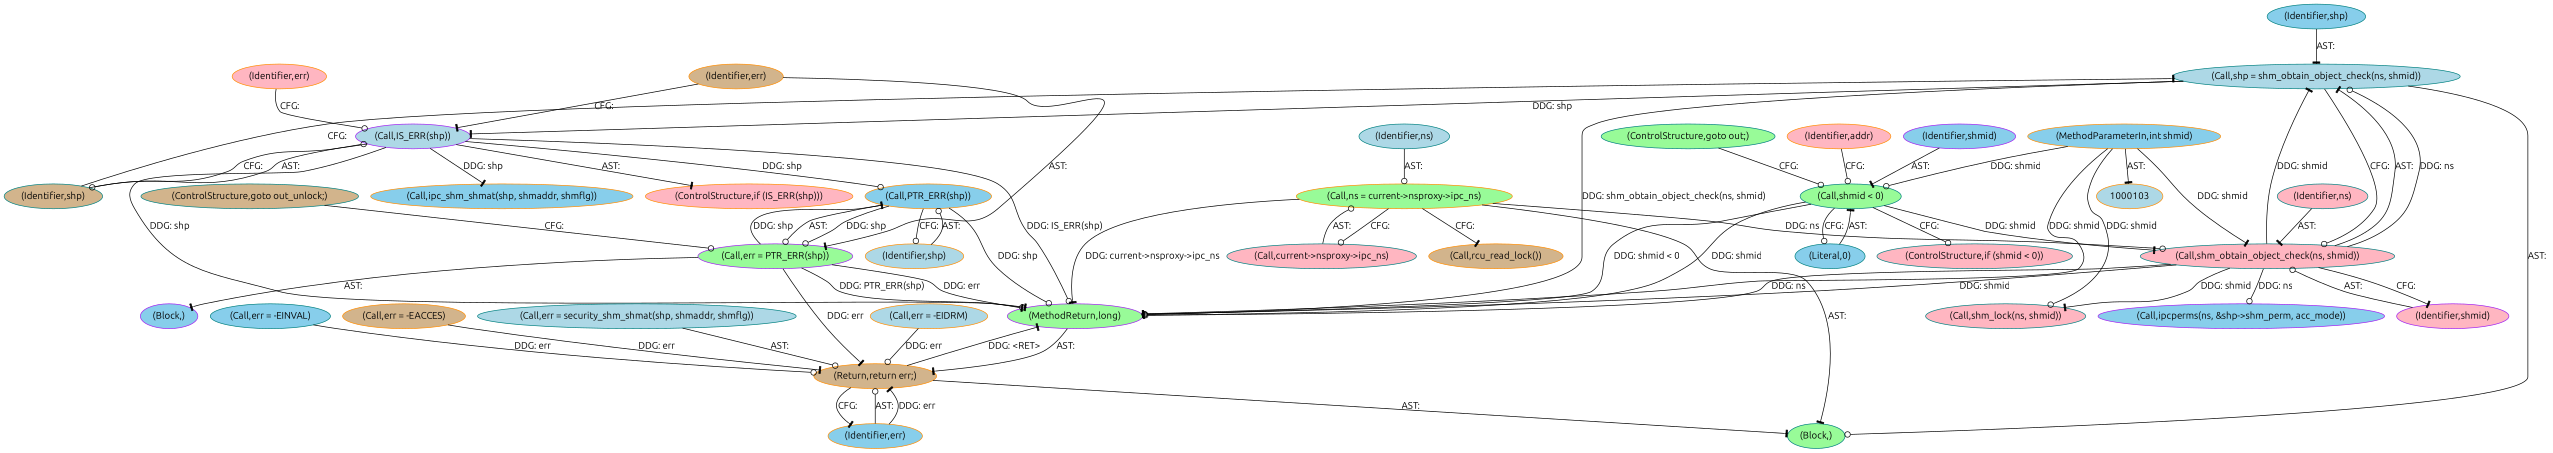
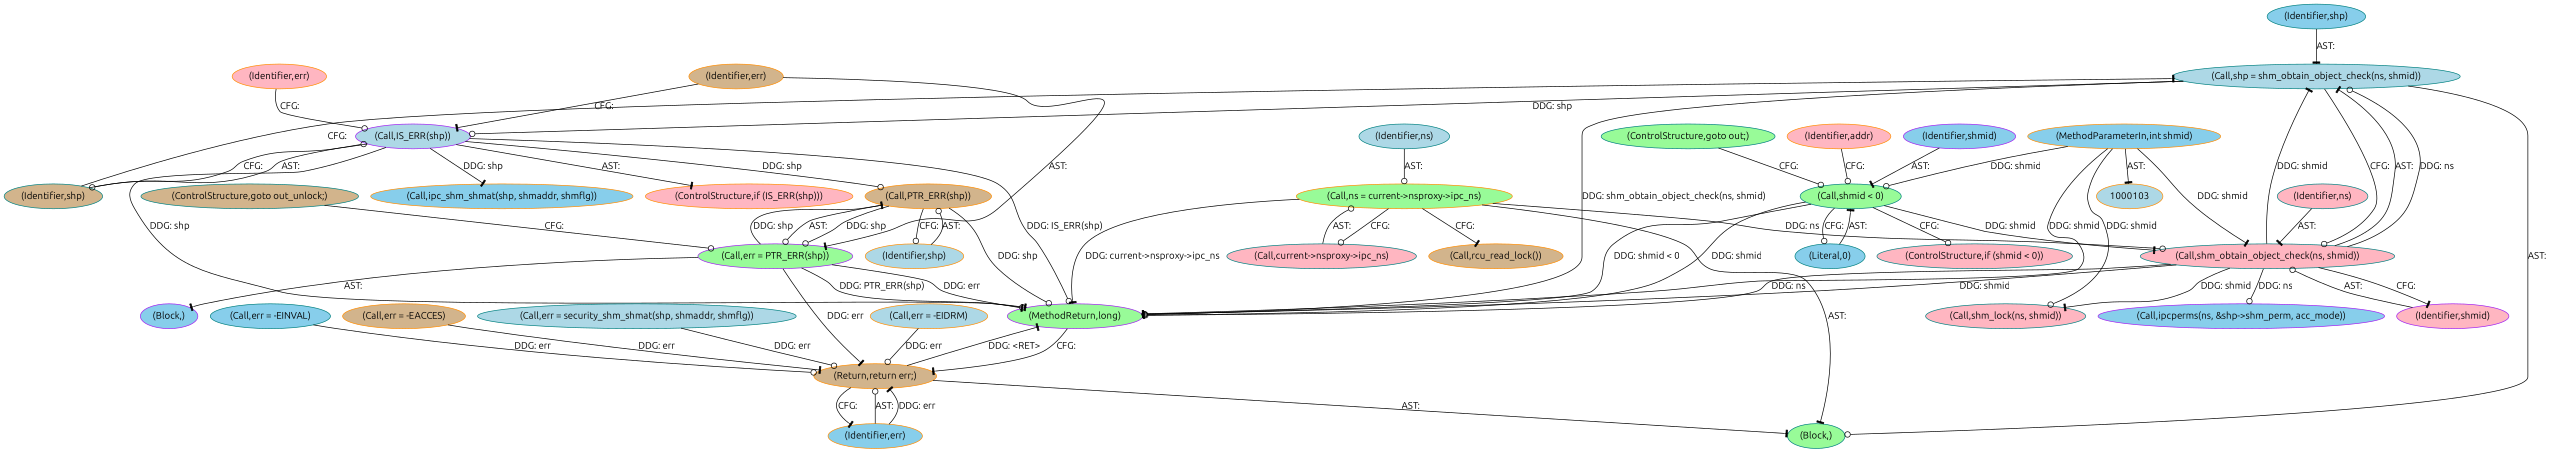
edge "(Call,shp = shm_obtain_object_check(ns, shmid))" -> "(Call,IS_ERR(shp))": arrowhead tee -> odot
node "(Call,PTR_ERR(shp))": fillcolor skyblue -> tan
edge "(Call,err = security_shm_shmat(shp, shmaddr, shmflg))" -> "(Return,return err;)": label "AST: " -> "DDG: err"
edge "(MethodReturn,long)" -> "(Return,return err;)": label "AST: " -> "CFG: "
